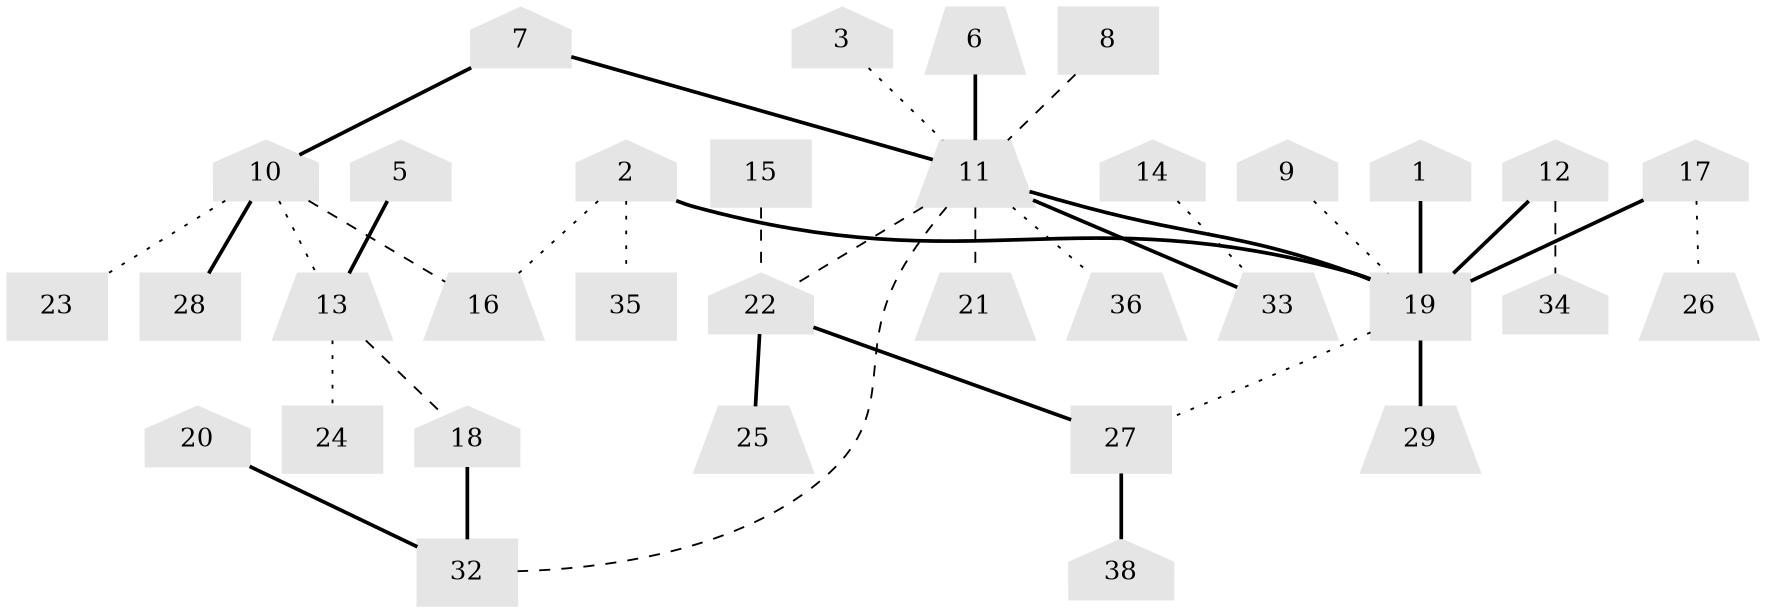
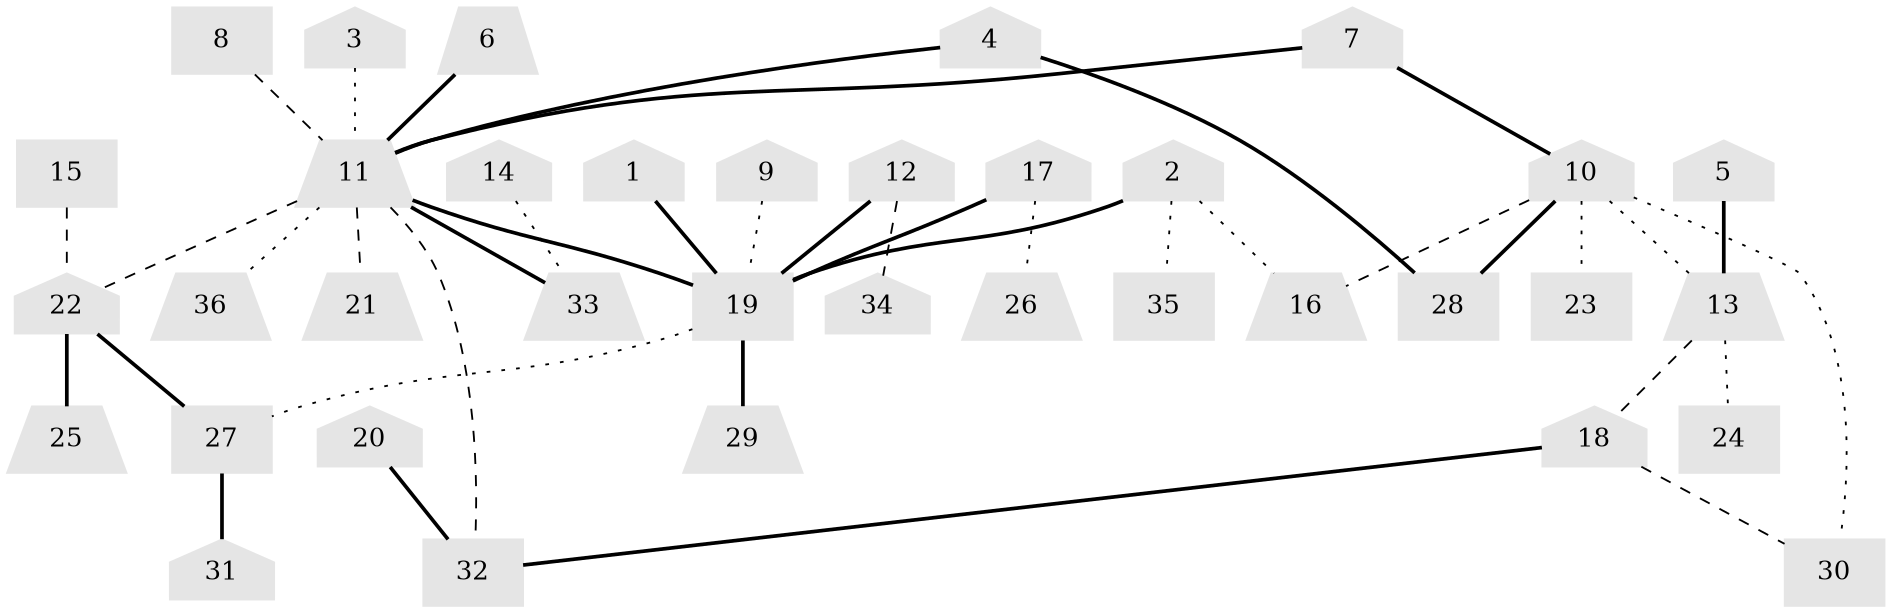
node "4": added
node "38": label "38" -> "31"
node "30": added
